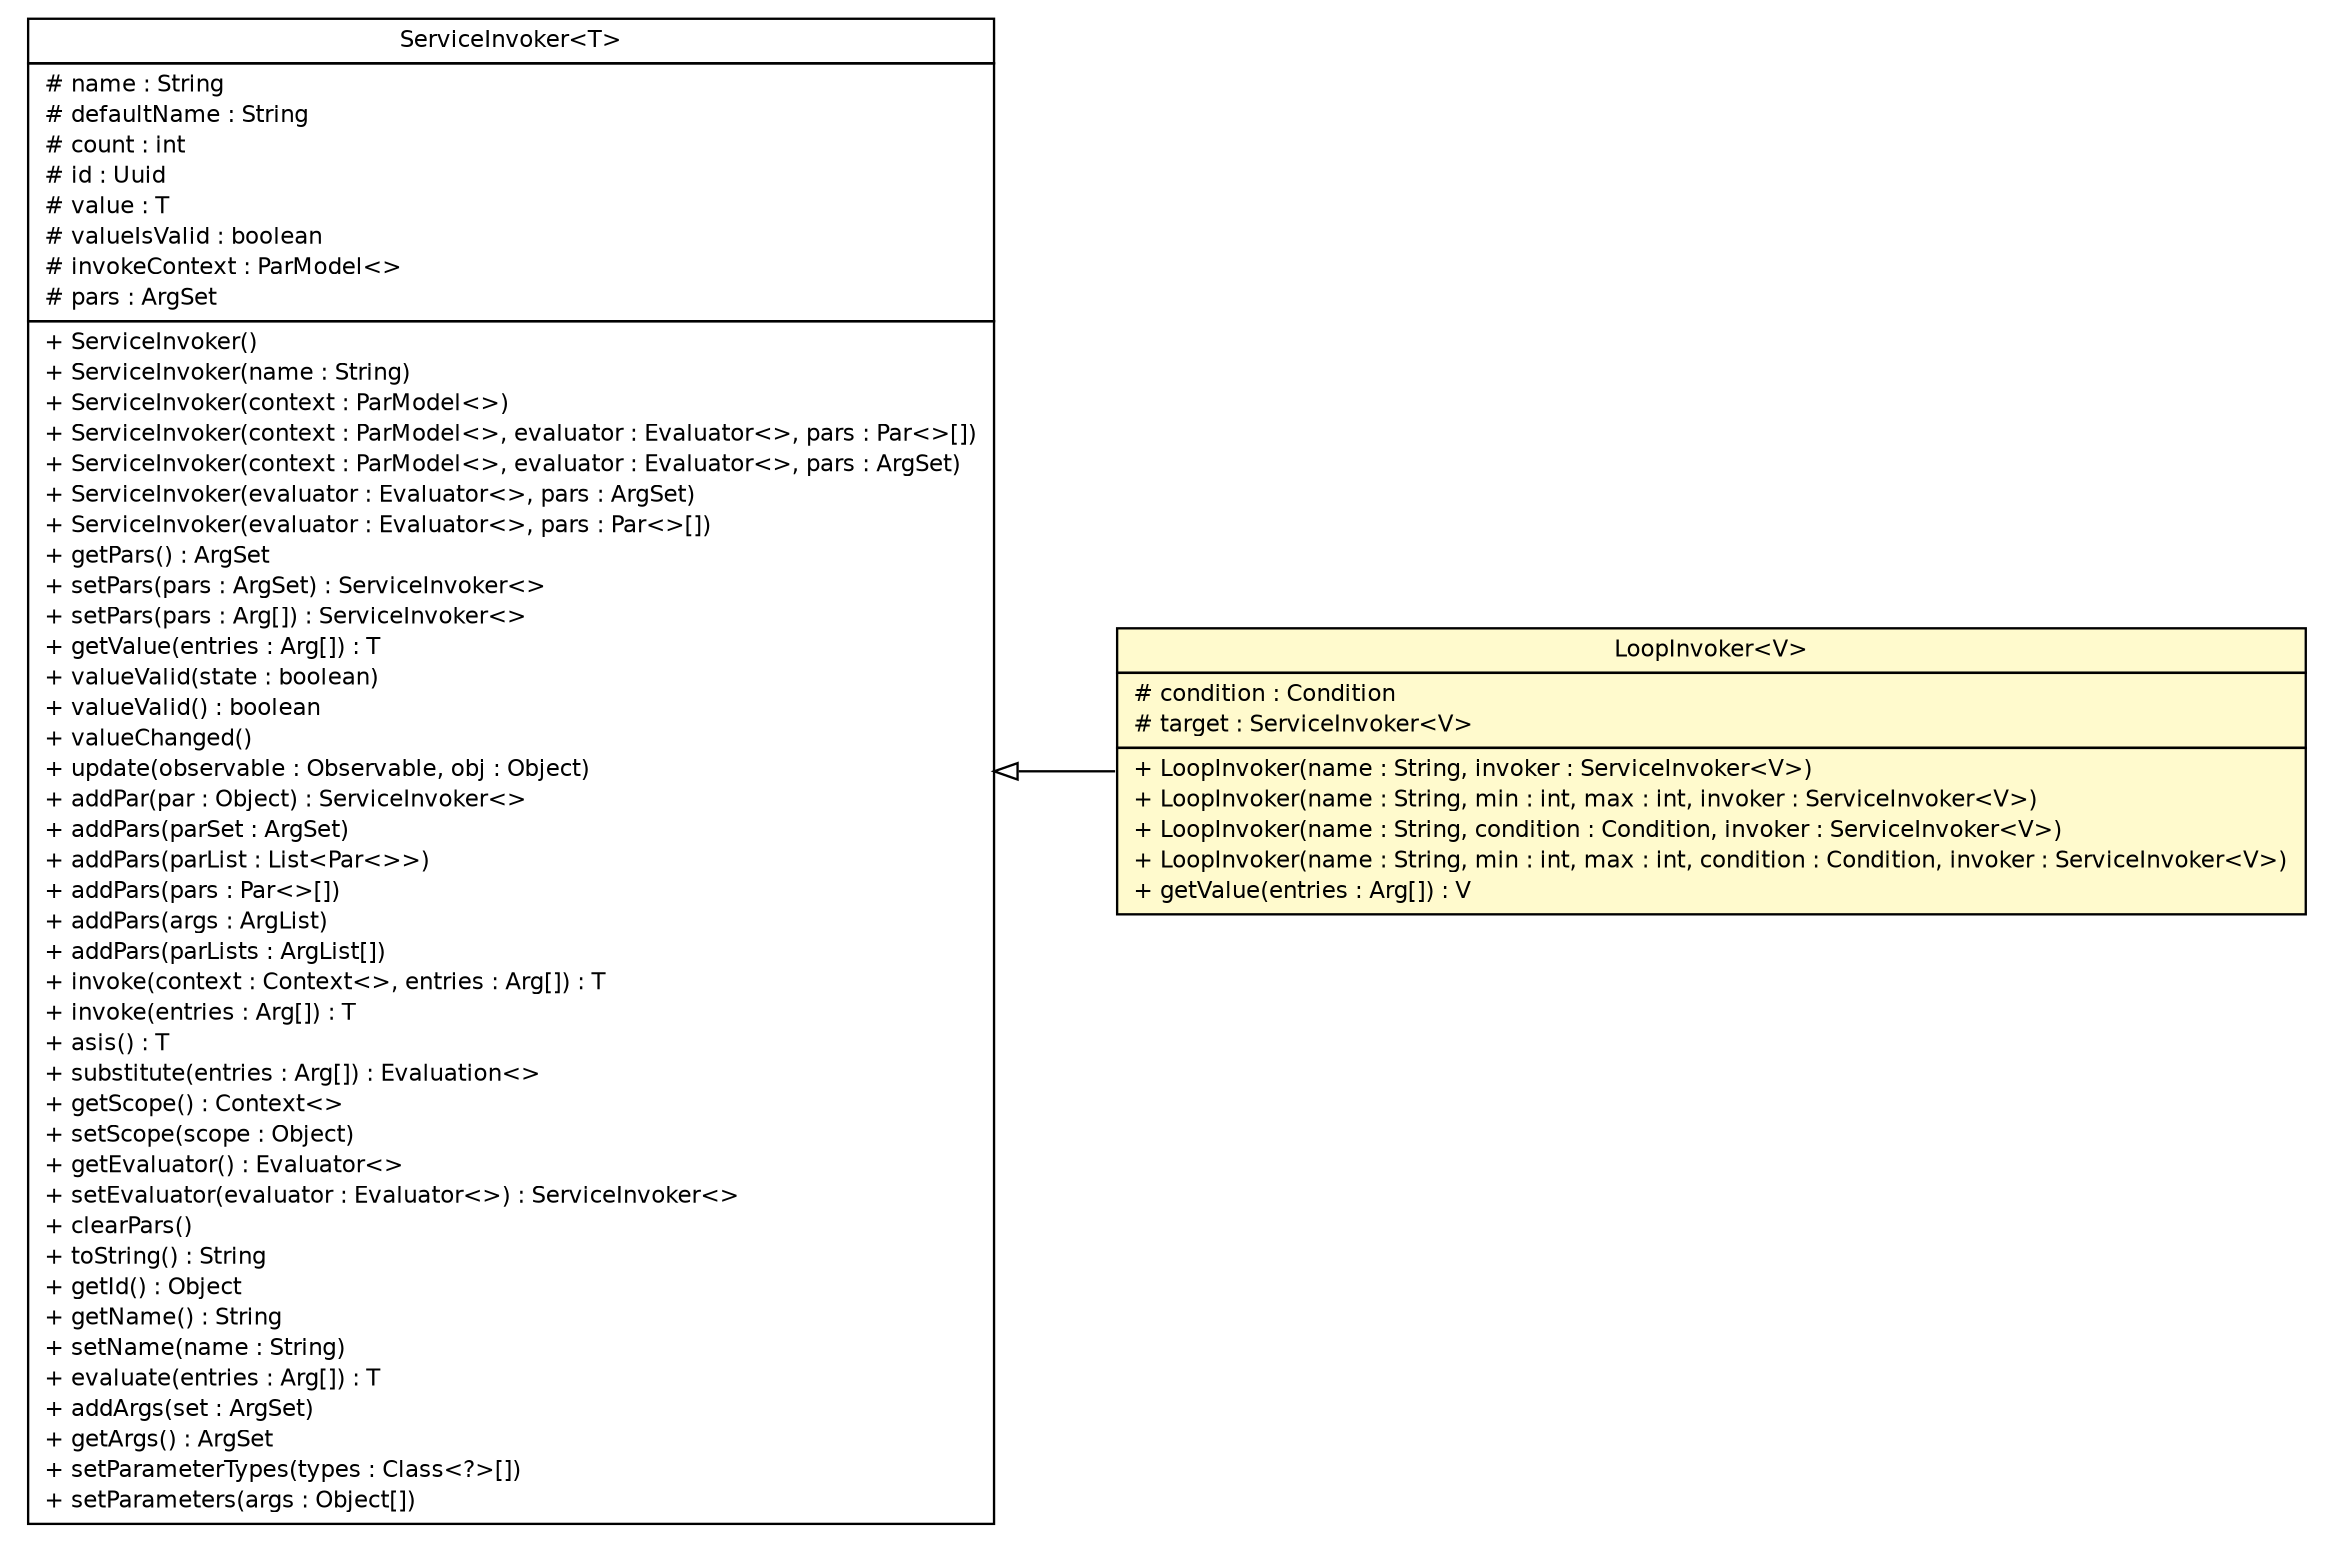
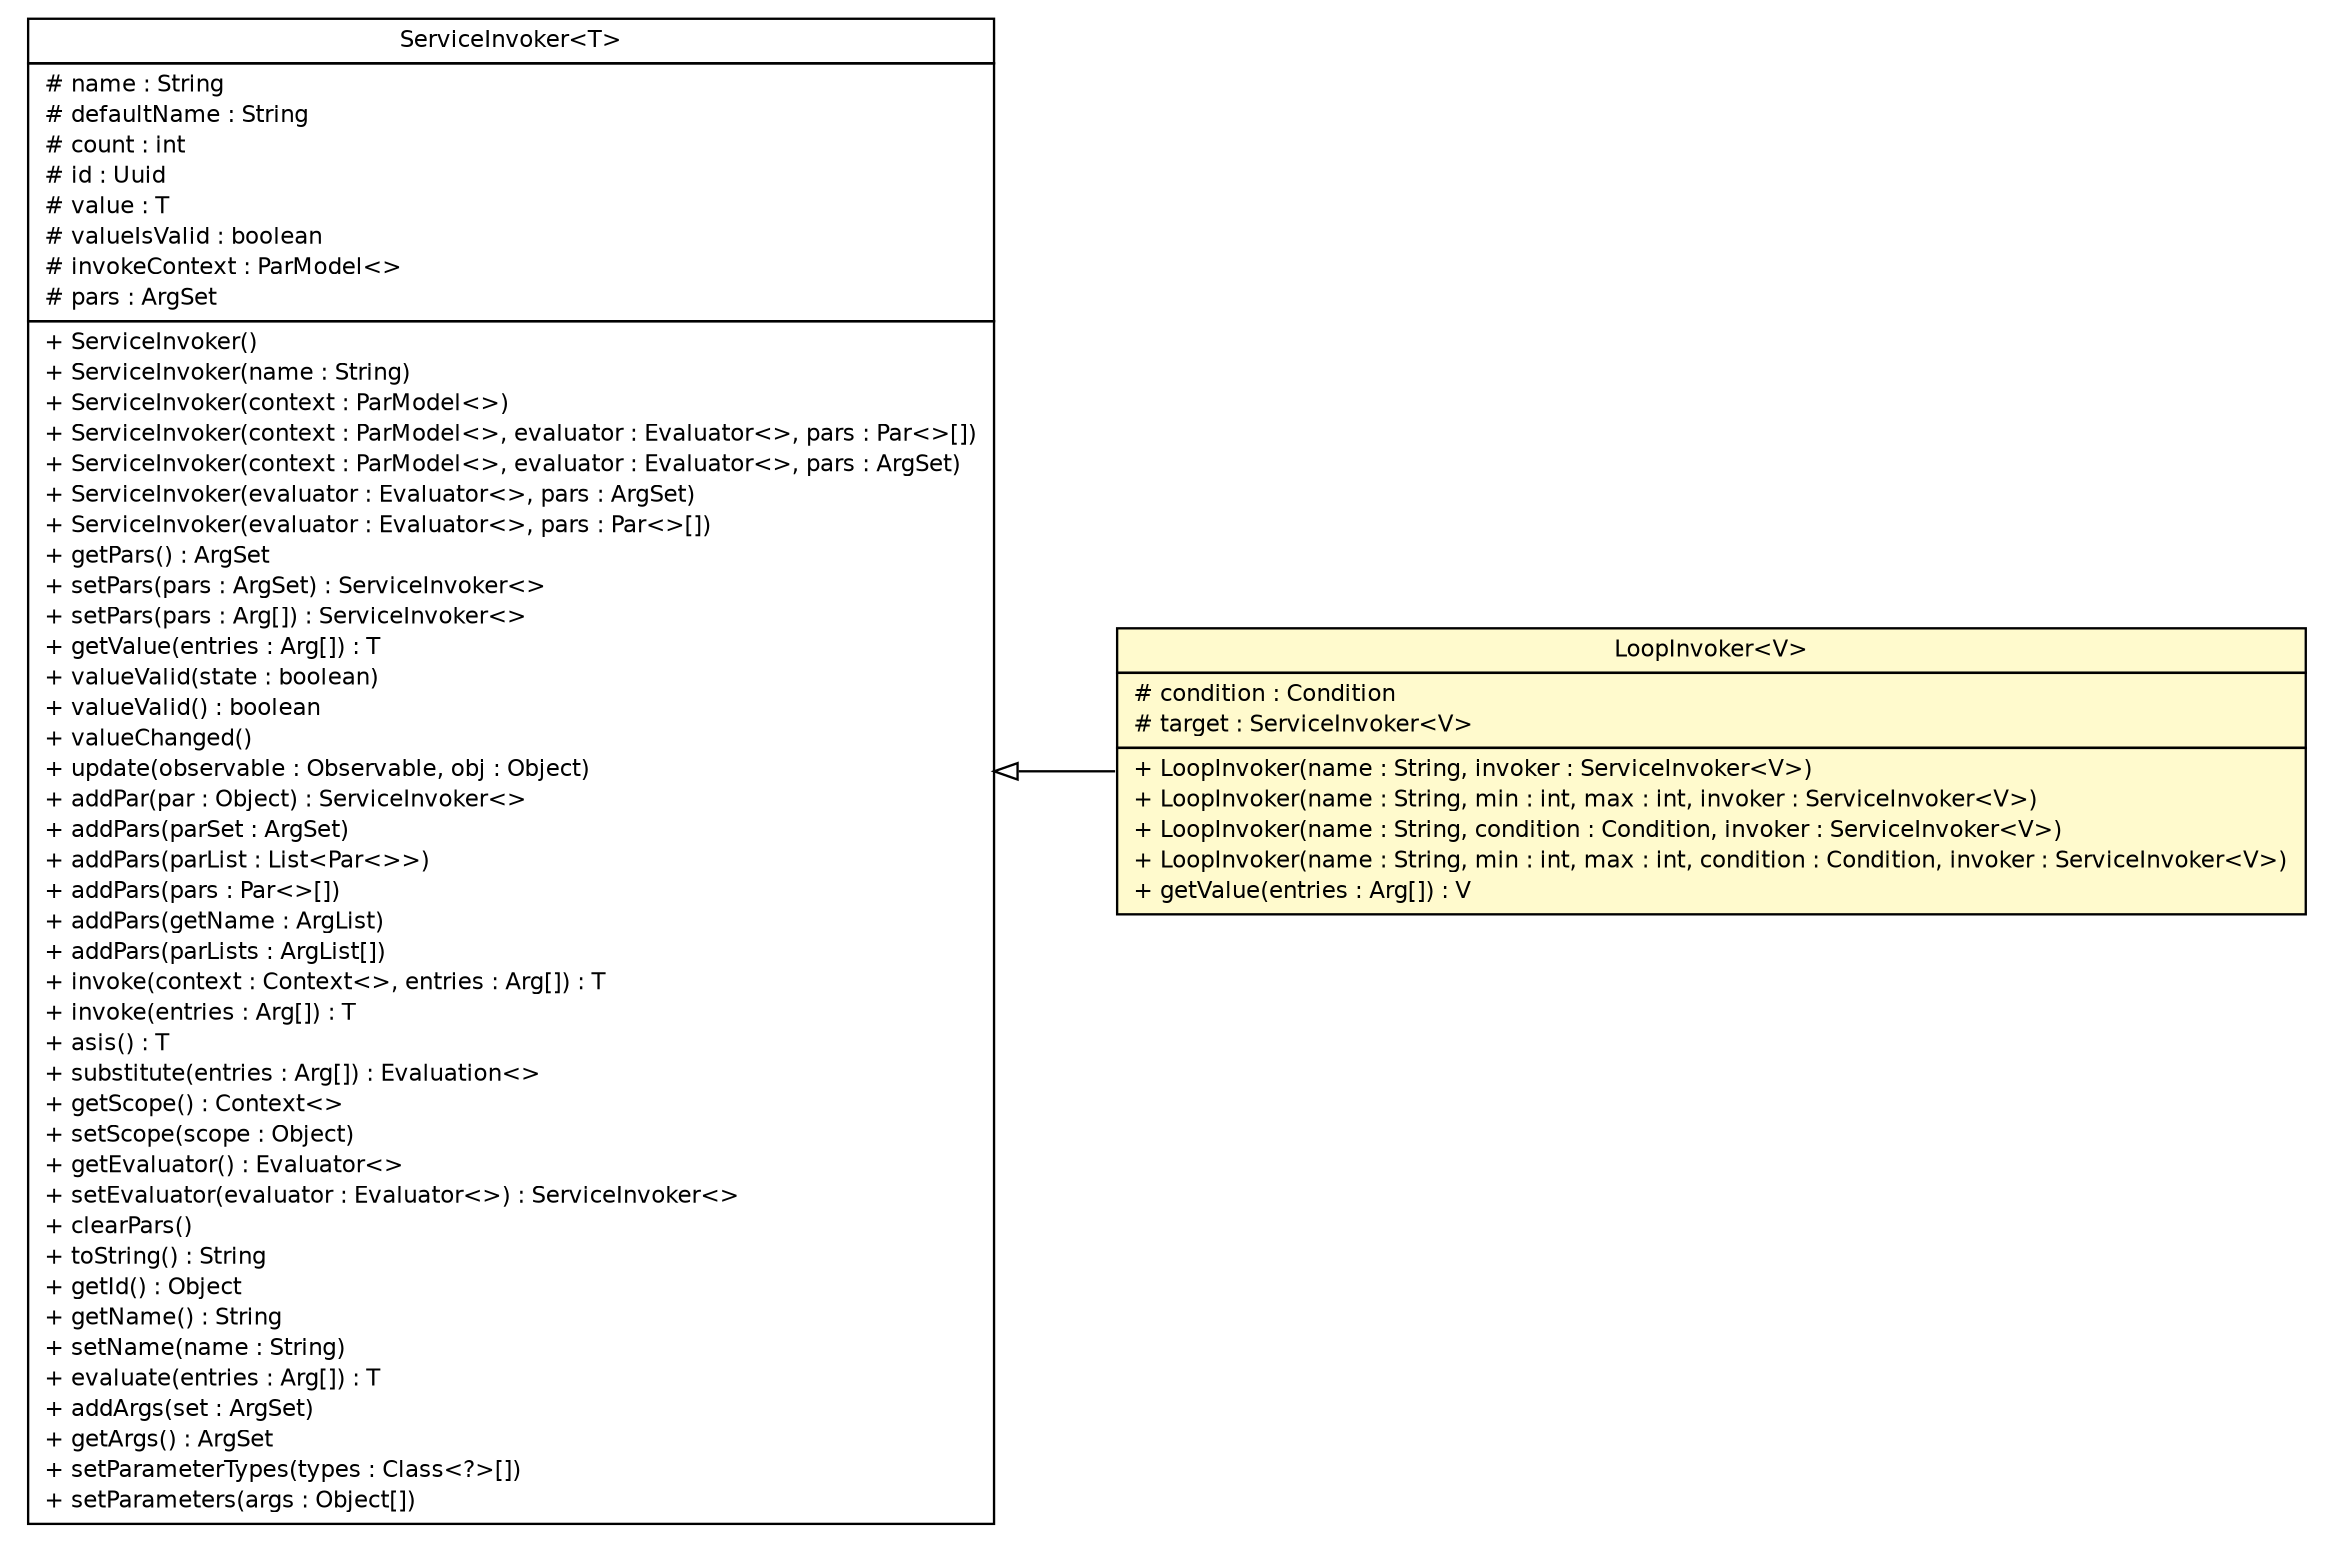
node "ServiceInvoker<T>": text "+ addPars(args : ArgList)" -> "+ addPars(getName : ArgList)"
